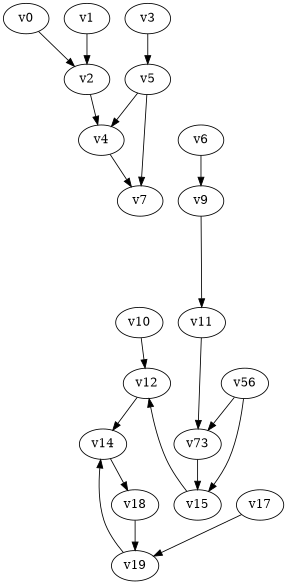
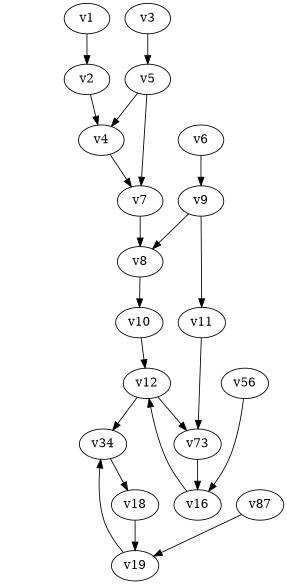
node "v0": removed
node "v8": added
edge "v56" -> "v73": now "v12" -> "v73"
node "v14": label "v14" -> "v34"
node "v15": label "v15" -> "v16"
node "v17": label "v17" -> "v87"
